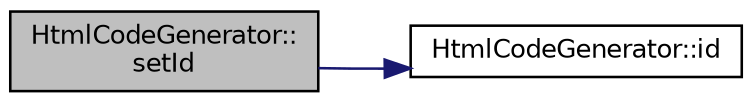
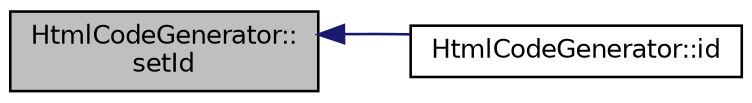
edge "HtmlCodeGenerator:: setId" -> "HtmlCodeGenerator::id": reversed
